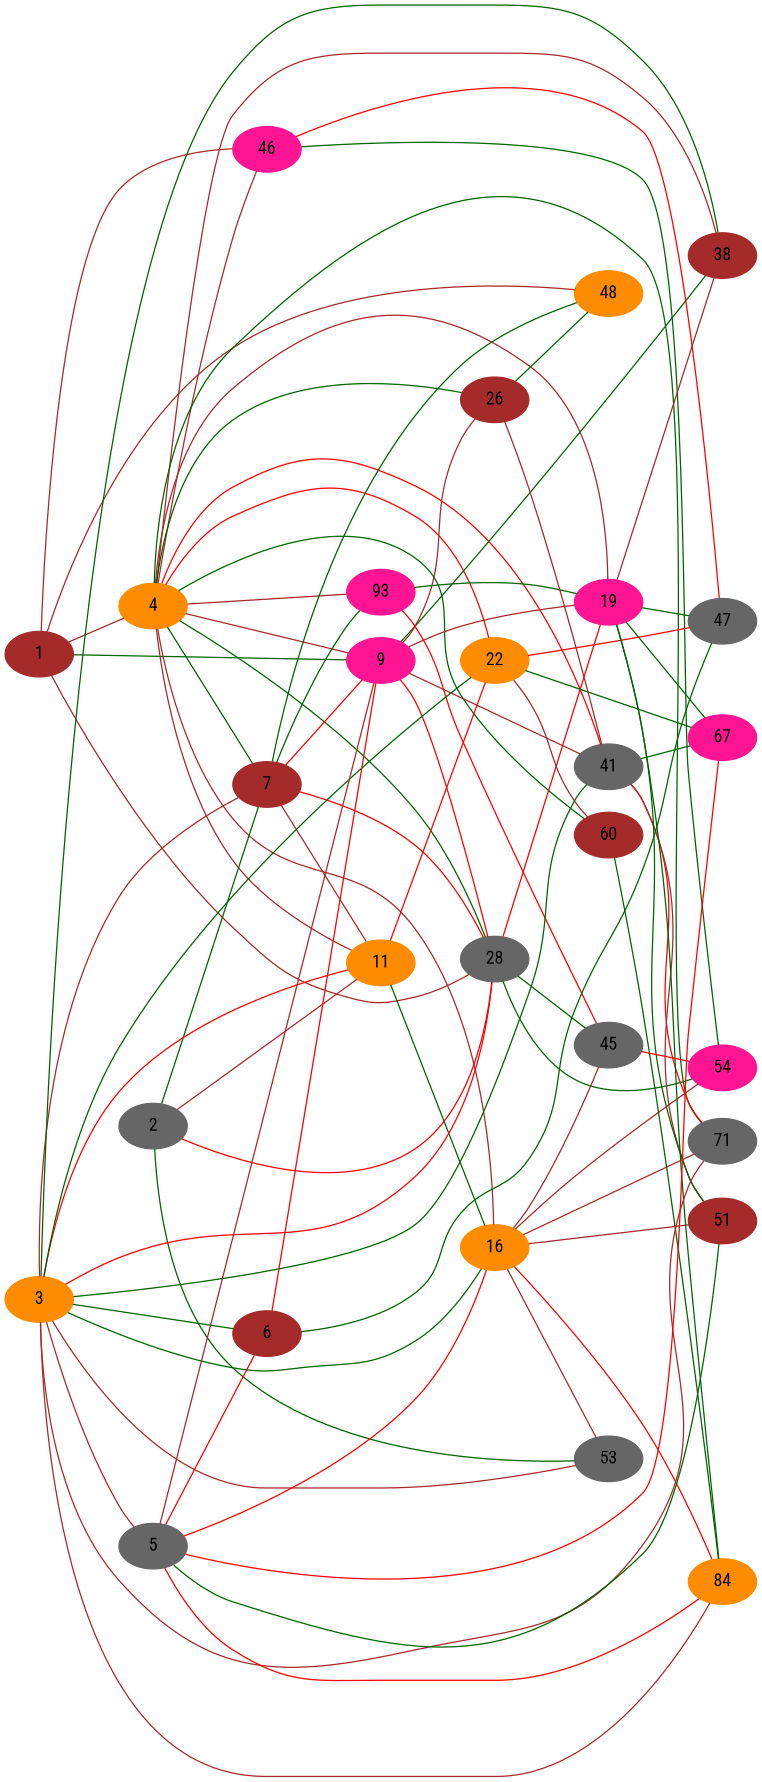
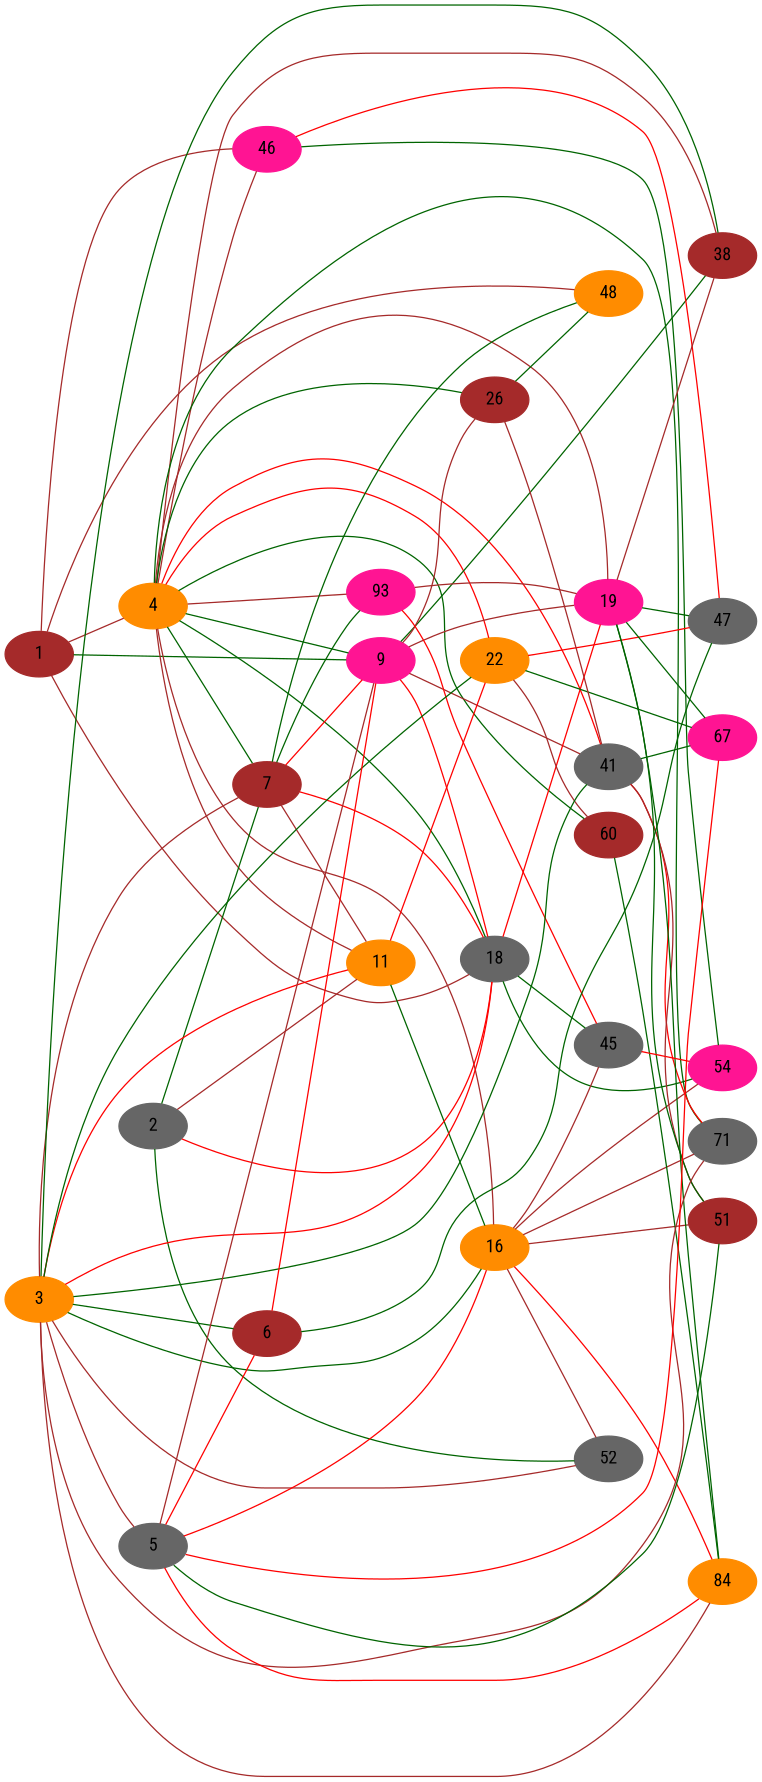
edge "93" -- "19": color darkgreen -> brown
edge "4" -- "9": color brown -> darkgreen
node "28": label "28" -> "18"
node "53": label "53" -> "52"
